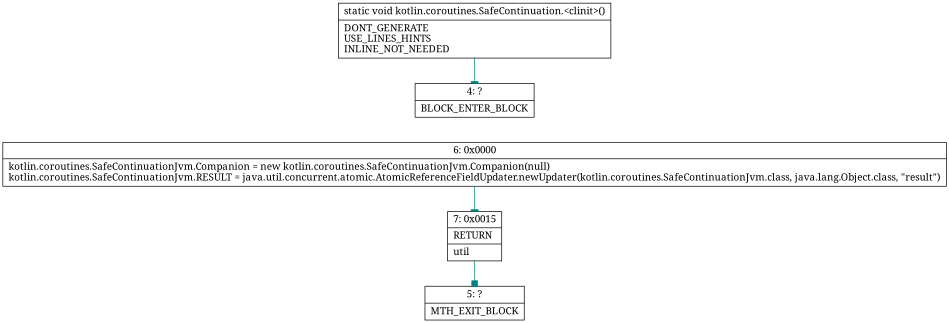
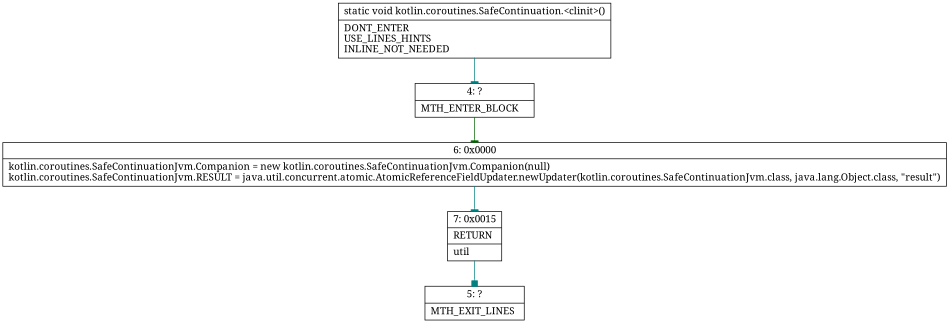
node "static void kotlin.coroutines.SafeContinuation.<clinit>()": text "DONT_GENERATE" -> "DONT_ENTER"
node "4: ?": text "BLOCK_ENTER_BLOCK" -> "MTH_ENTER_BLOCK"
edge "4: ?" -> "6: 0x0000": added
node "5: ?": text "MTH_EXIT_BLOCK" -> "MTH_EXIT_LINES"
